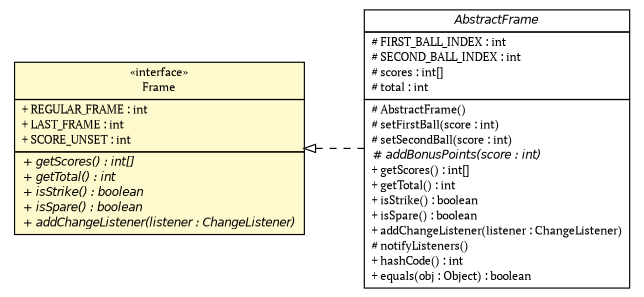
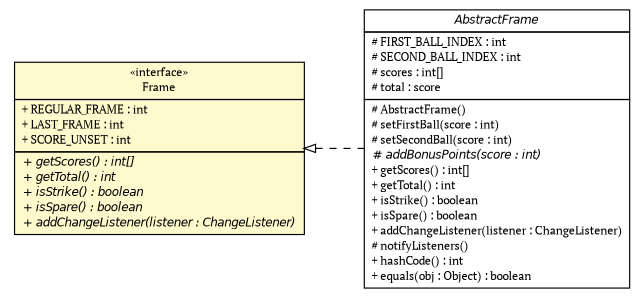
node "AbstractFrame": text "# total : int" -> "# total : score"
